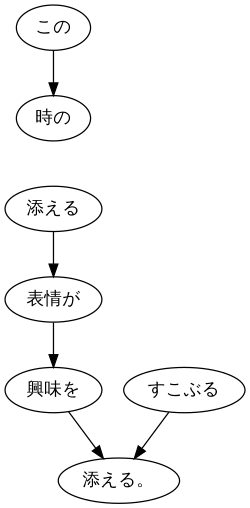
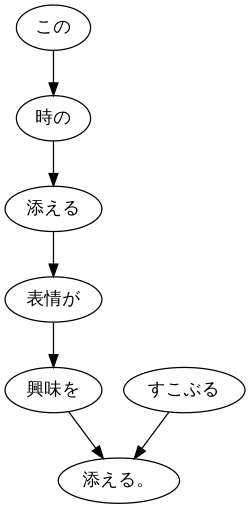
edge "時の" -> "添える": added
